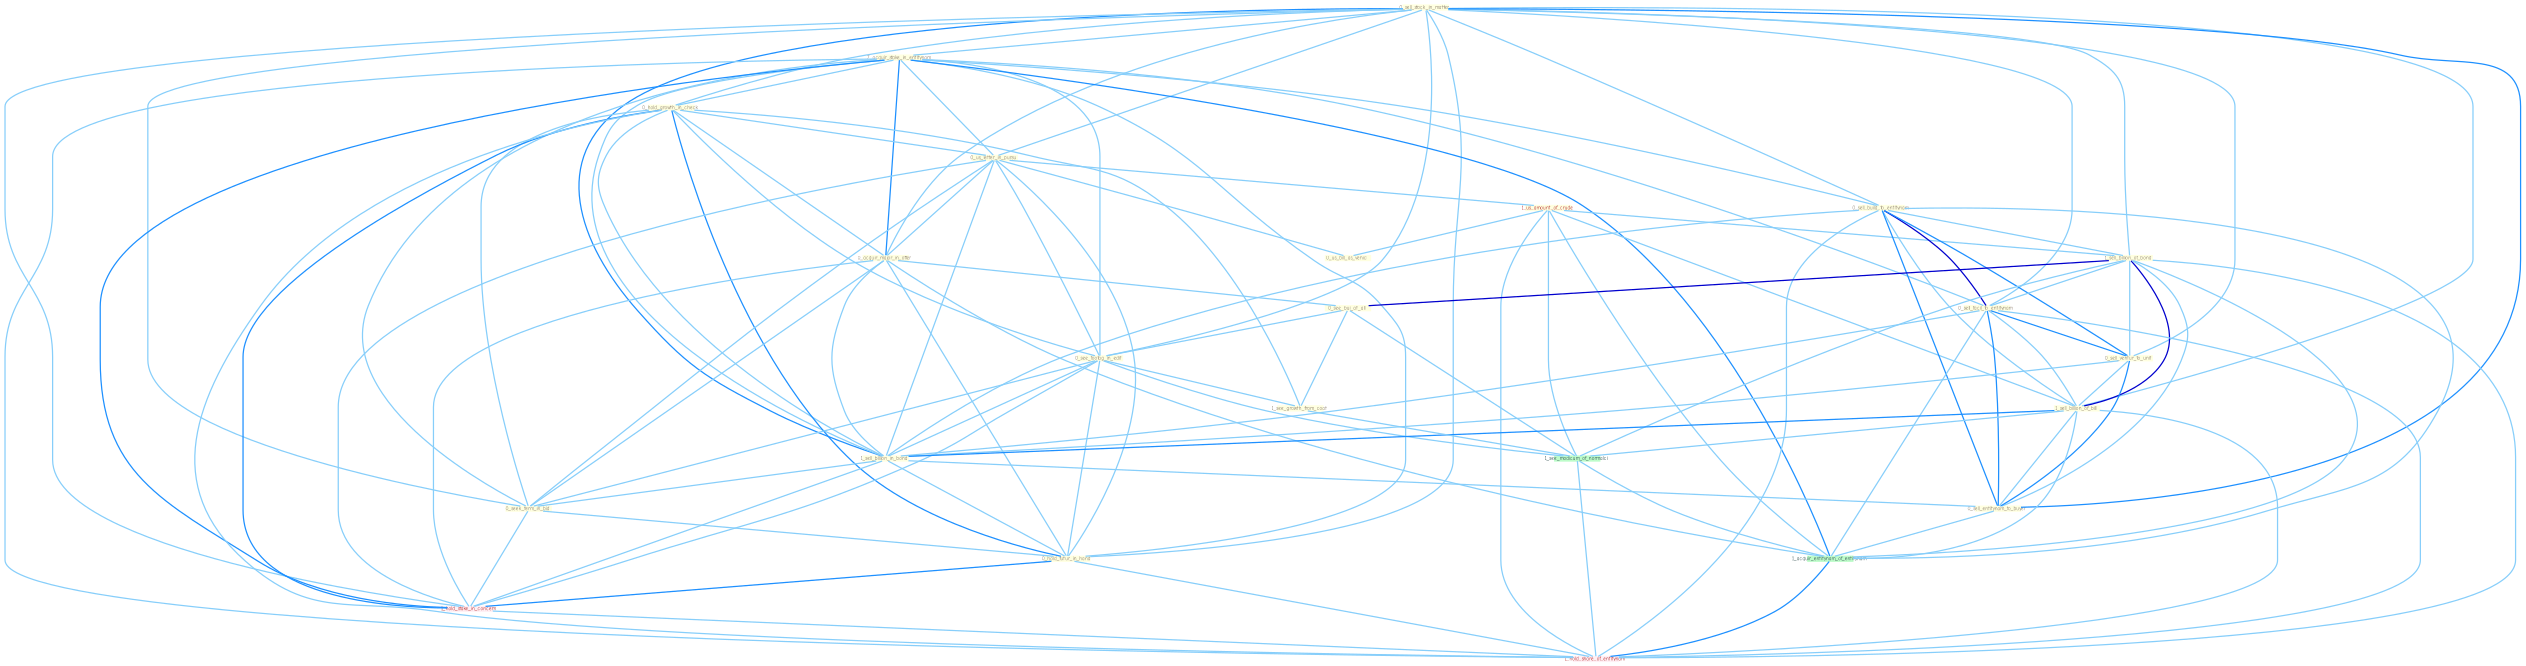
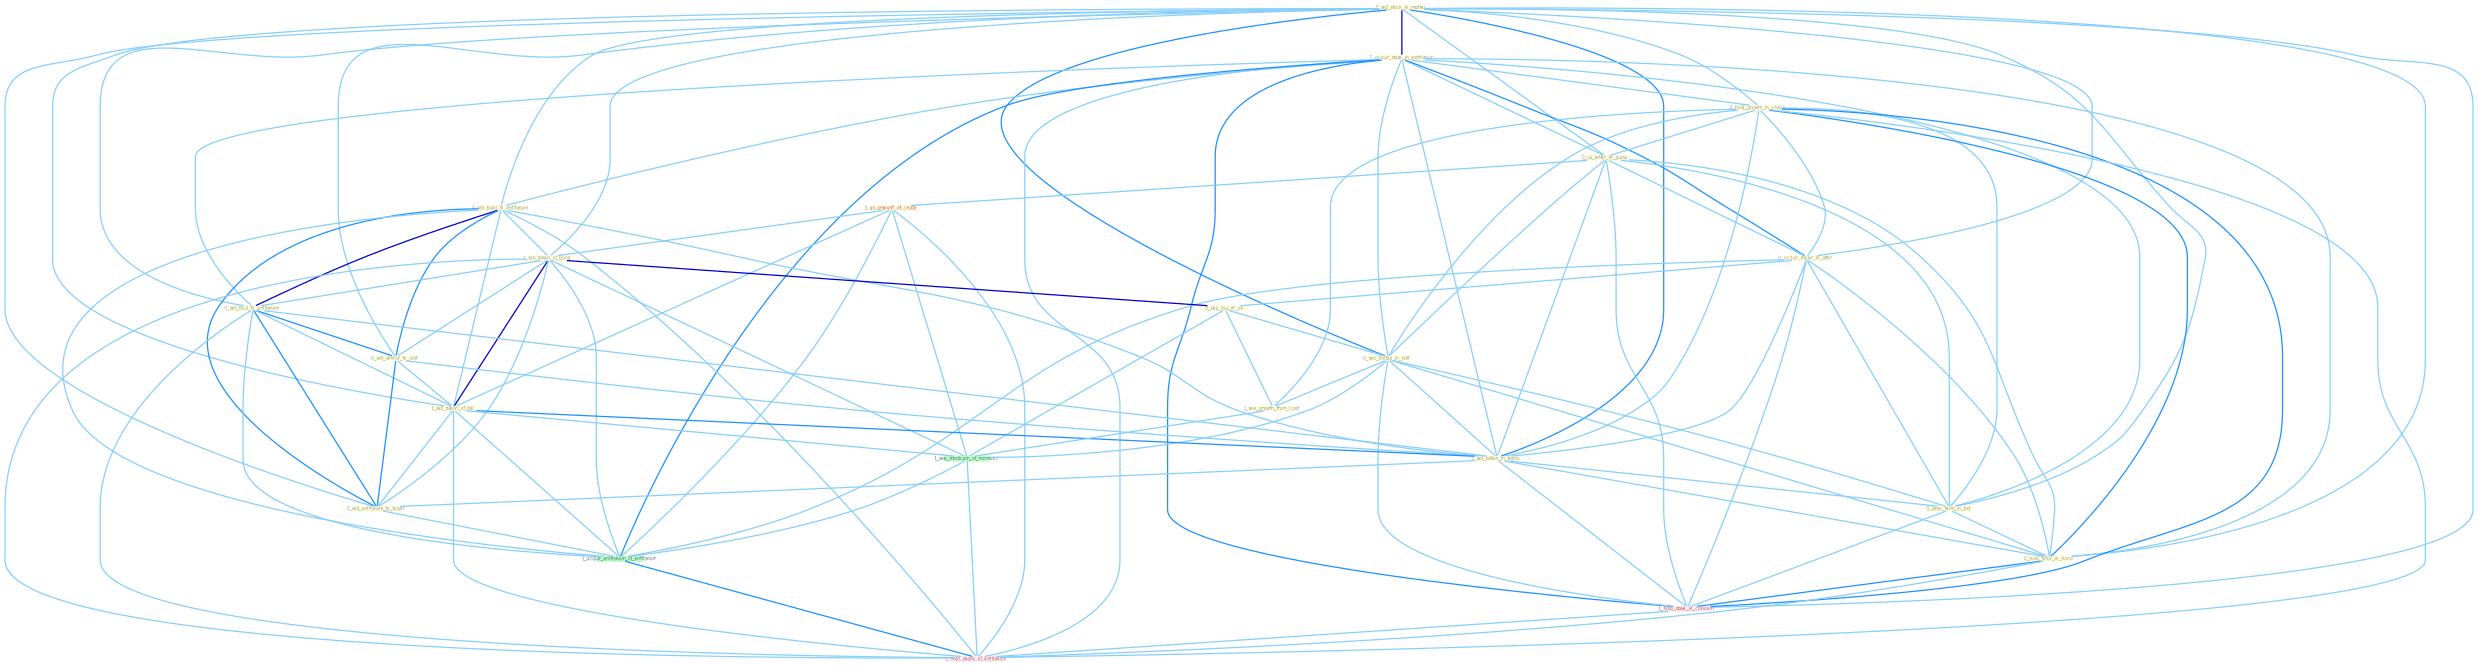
edge "0_sell_stock_in_matter" -- "7_acquir_stake_in_entitynam": color #87cefa -> #0000cd
edge "0_sell_stock_in_matter" -- "0_sell_entitynam_to_buyer": color #1e90ff -> #87cefa
node "0_us_bill_as_vehicl": removed
edge "0_sell_stock_in_matter" -- "0_see_footag_in_edit": color #87cefa -> #1e90ff
